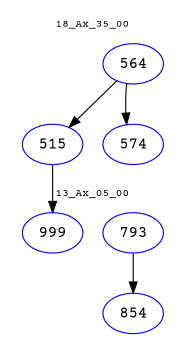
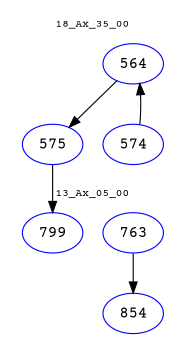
edge "564" -> "574": reversed
node "515": label "515" -> "575"
node "999": label "999" -> "799"
node "793": label "793" -> "763"
